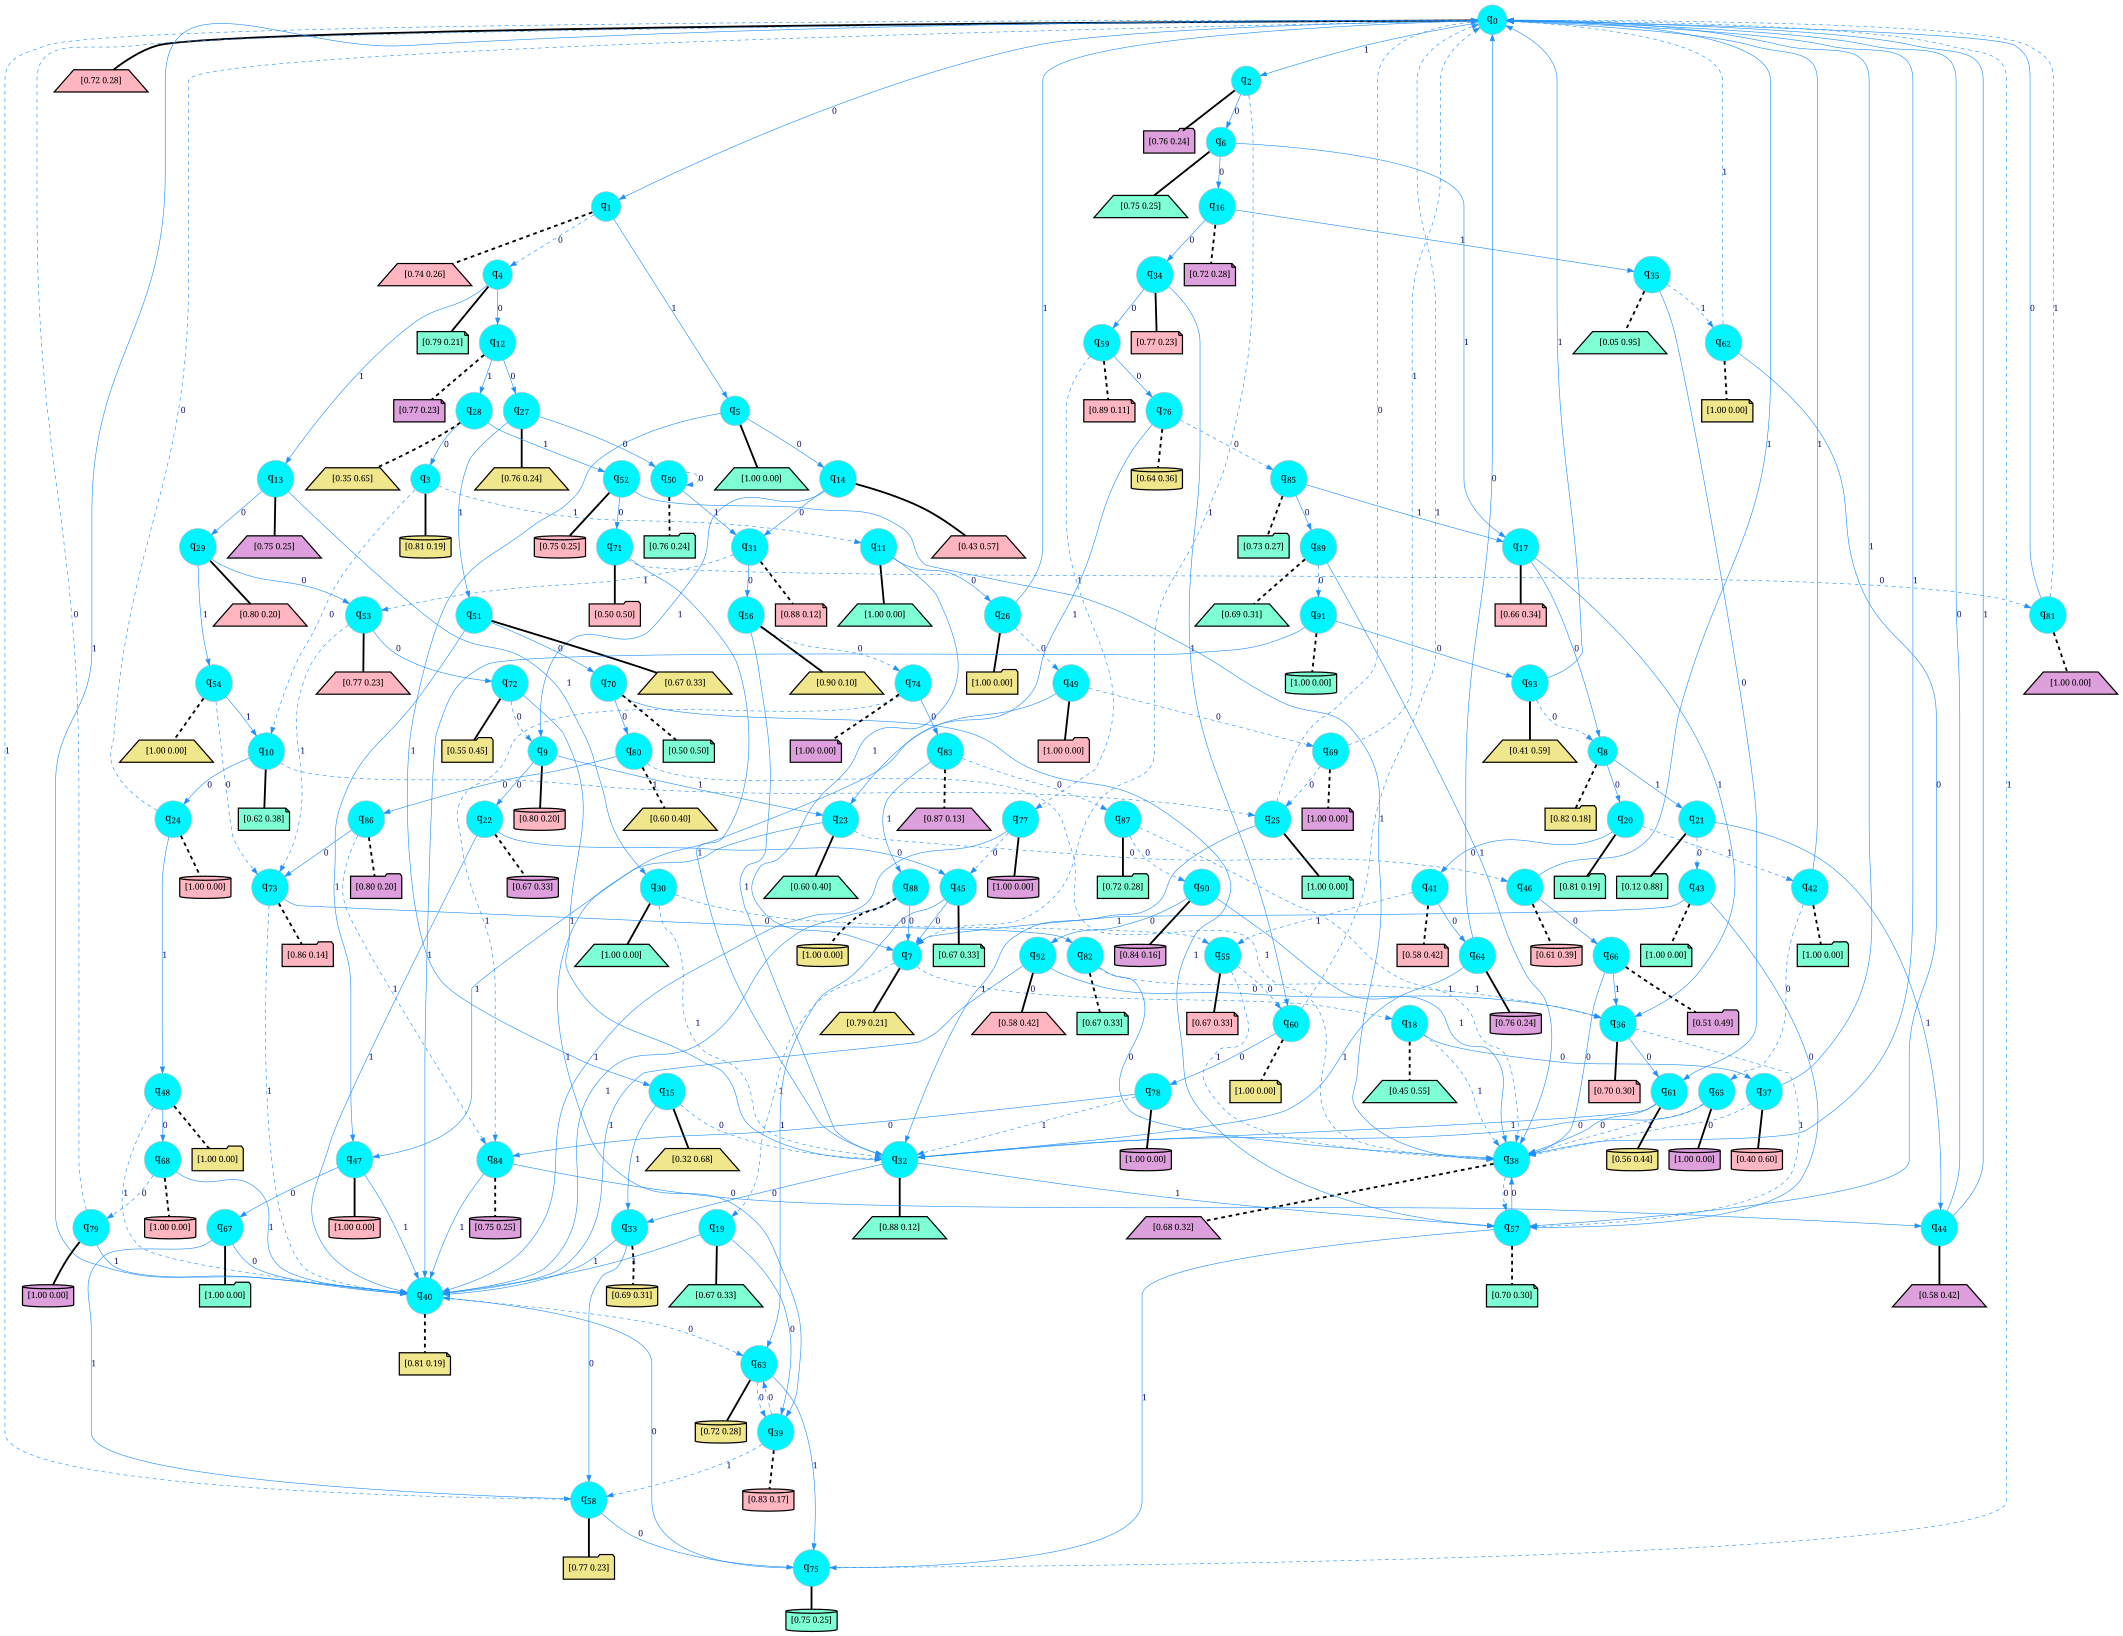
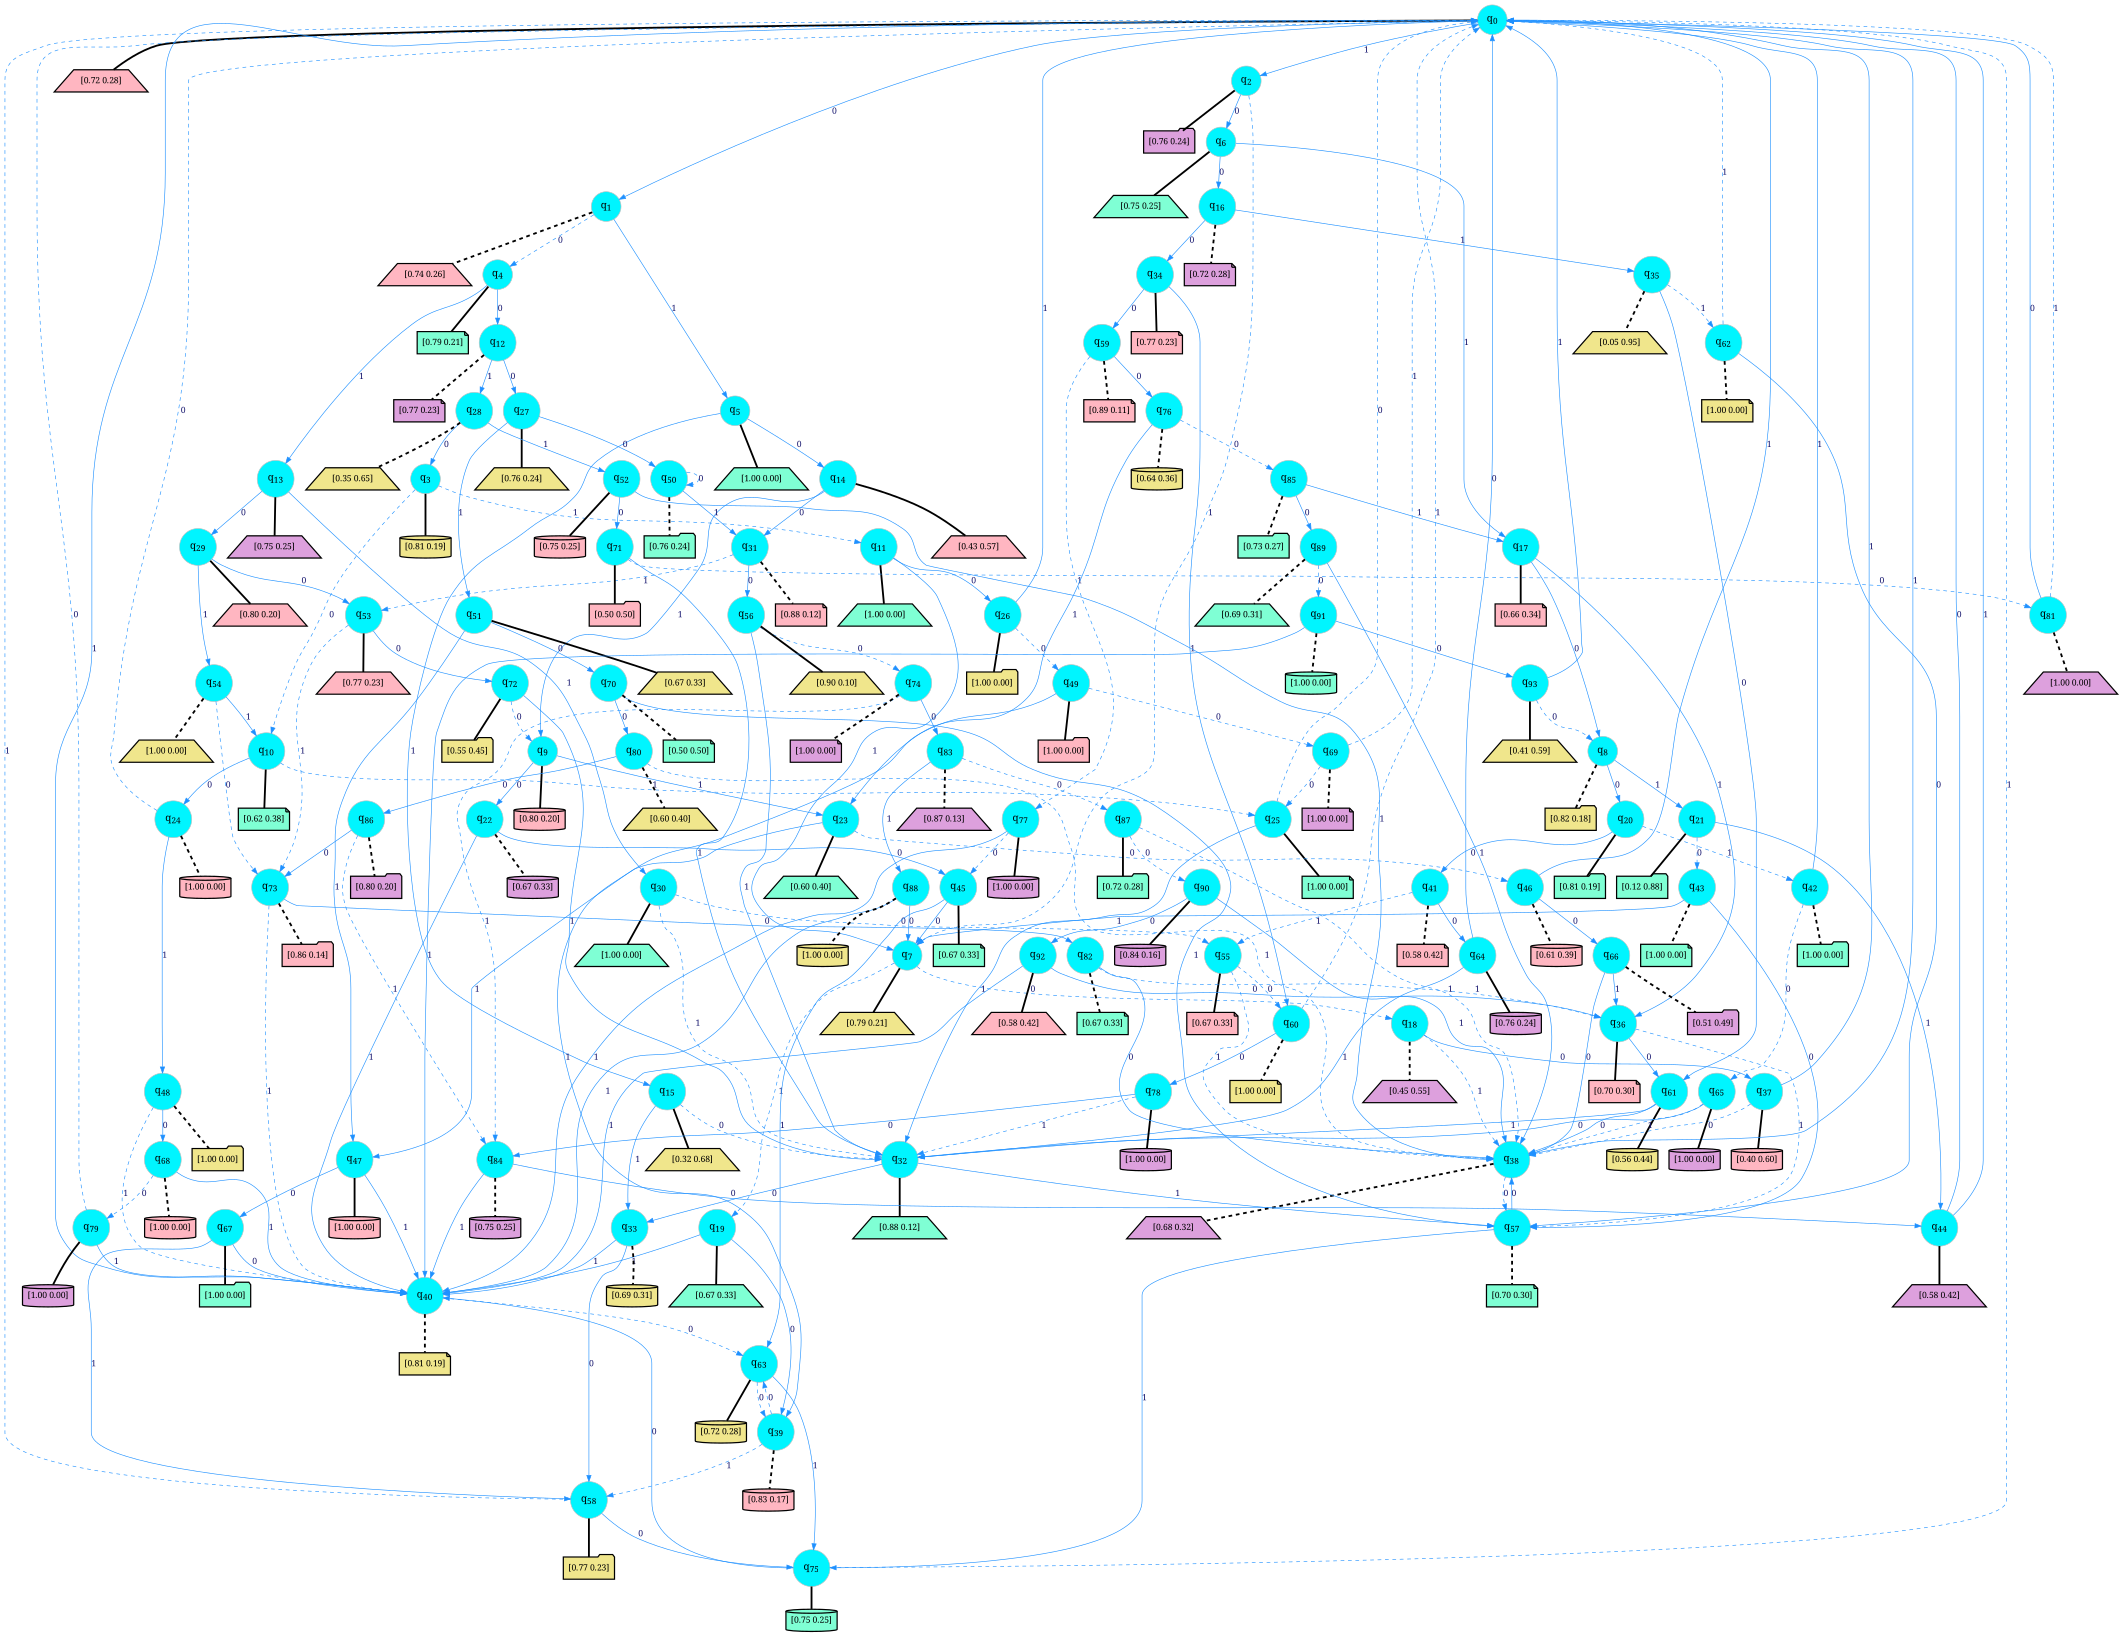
node "[0.05 0.95]": fillcolor aquamarine -> khaki
node "[0.45 0.55]": fillcolor aquamarine -> plum
